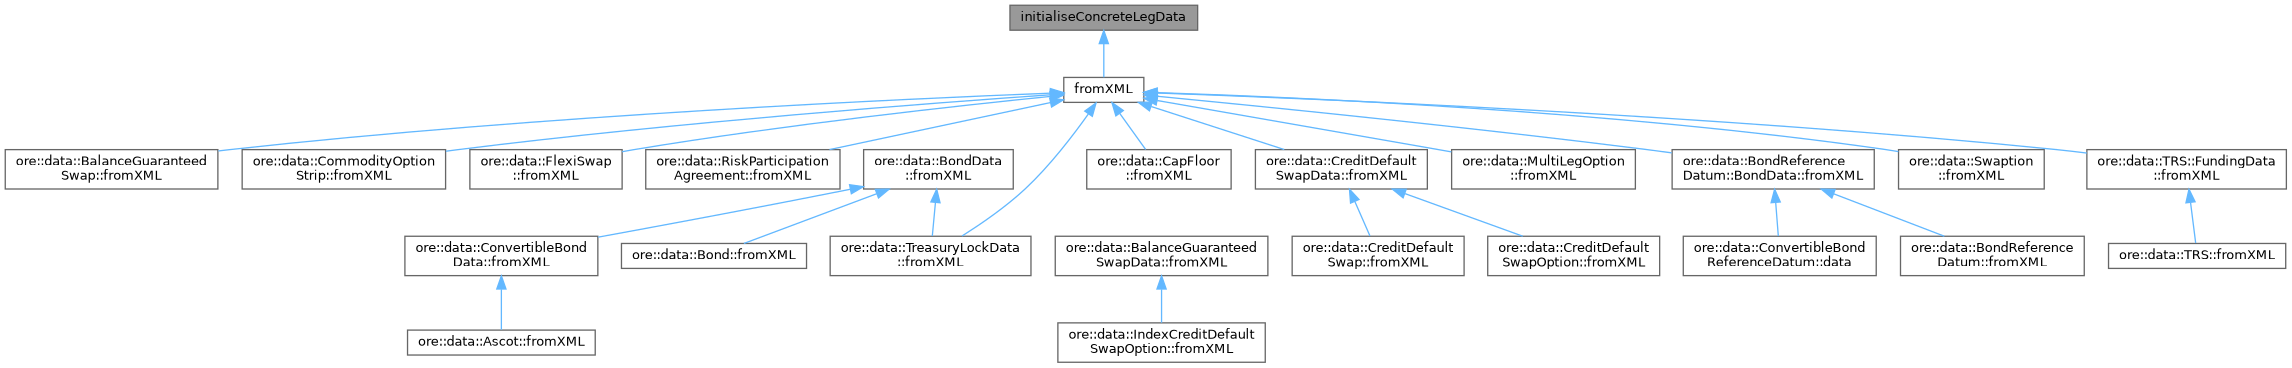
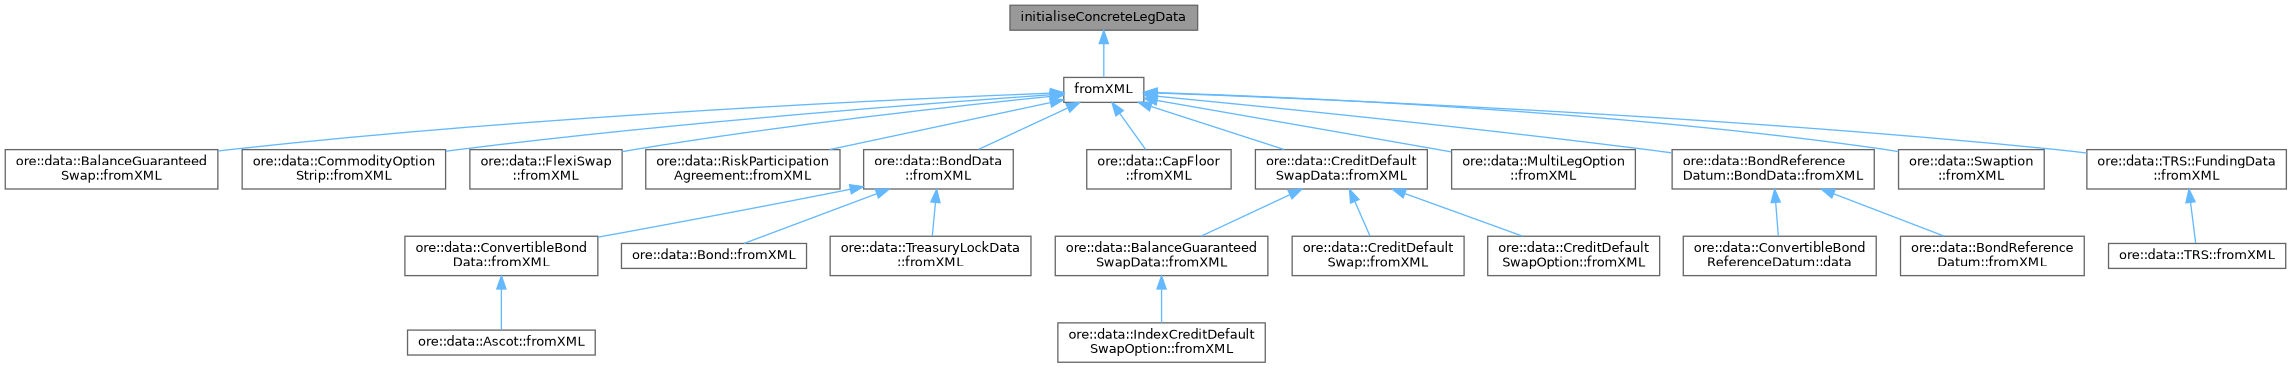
edge "ore::data::TreasuryLockData ::fromXML" -> "fromXML": now "ore::data::BondData ::fromXML" -> "fromXML"
edge "ore::data::BalanceGuaranteed SwapData::fromXML" -> "ore::data::CreditDefault SwapData::fromXML": added
